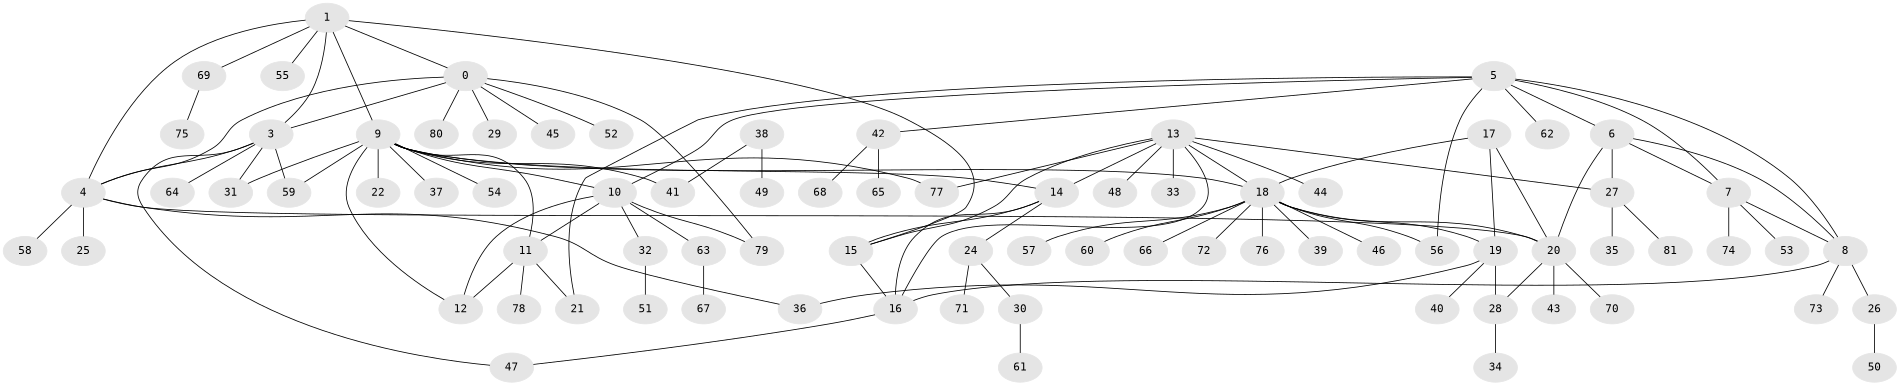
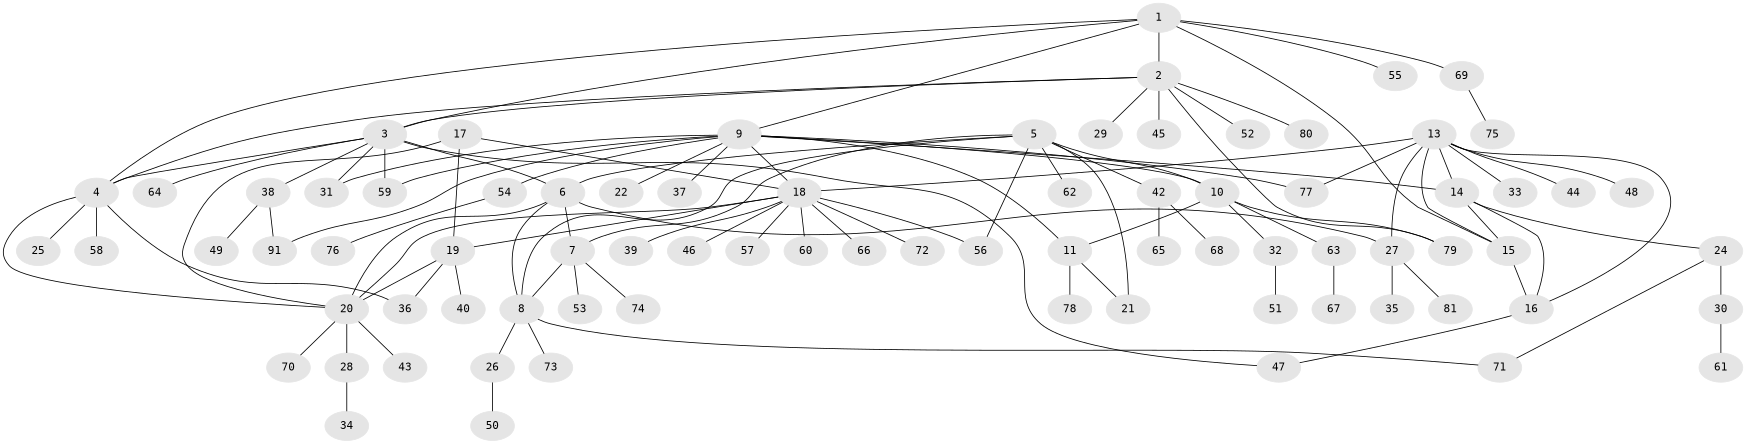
node "0": label "0" -> "2"
edge "3" -- "38": added
edge "3" -- "6": added
node "41": label "41" -> "91"
edge "18" -- "76": now "54" -- "76"
edge "19" -- "28": now "19" -- "20"
edge "8" -- "16": now "8" -- "71"
node "12": removed
